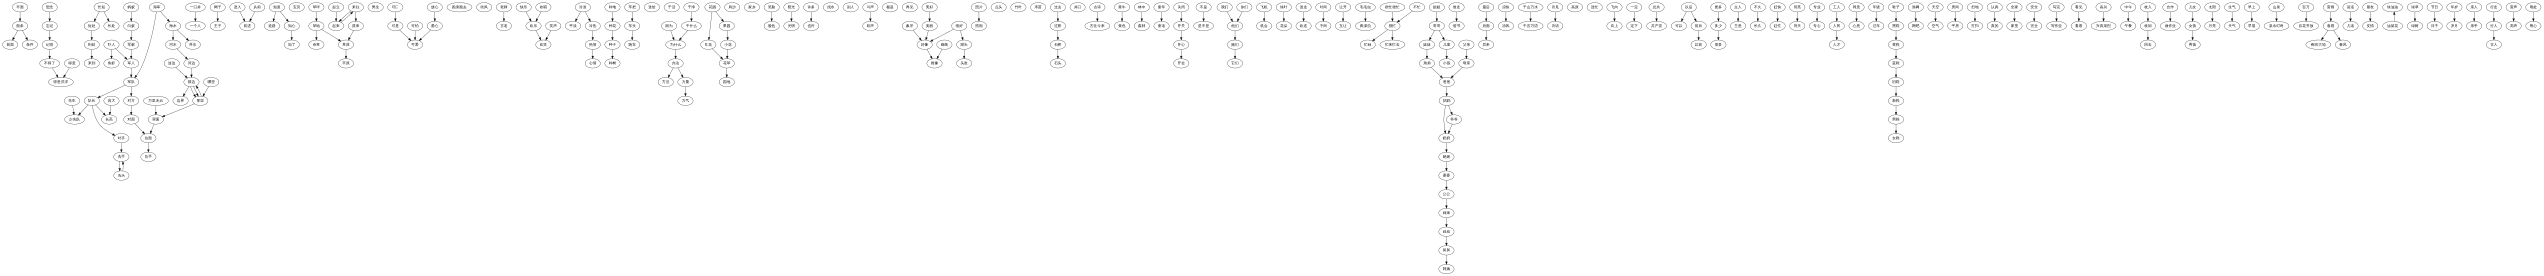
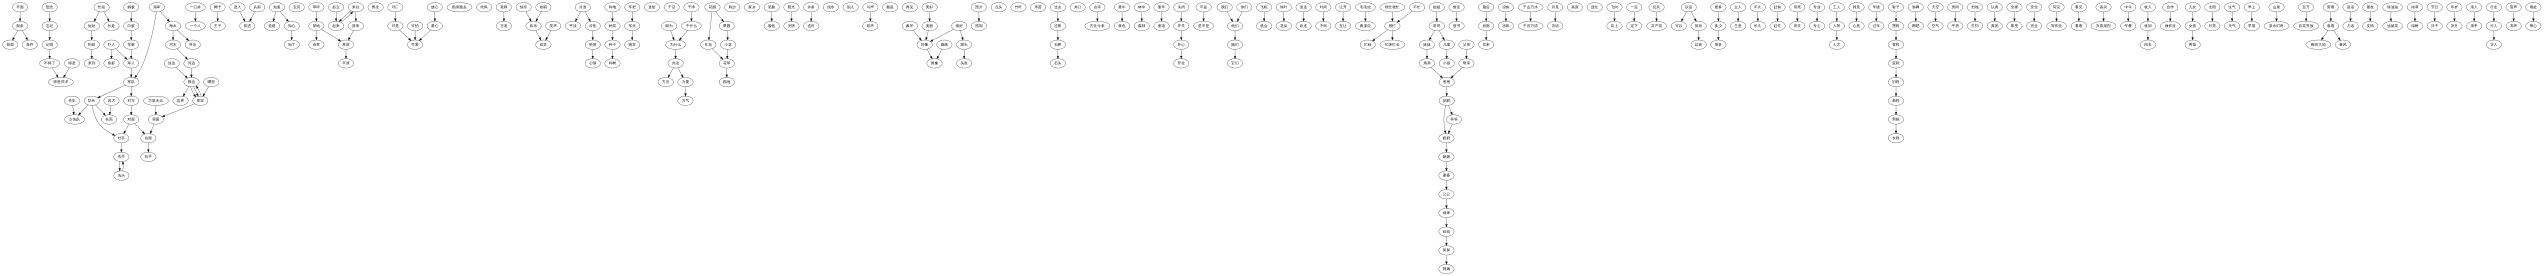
edge "油菜花" -> "绿油油": reversed
edge "对面" -> "对手": added
